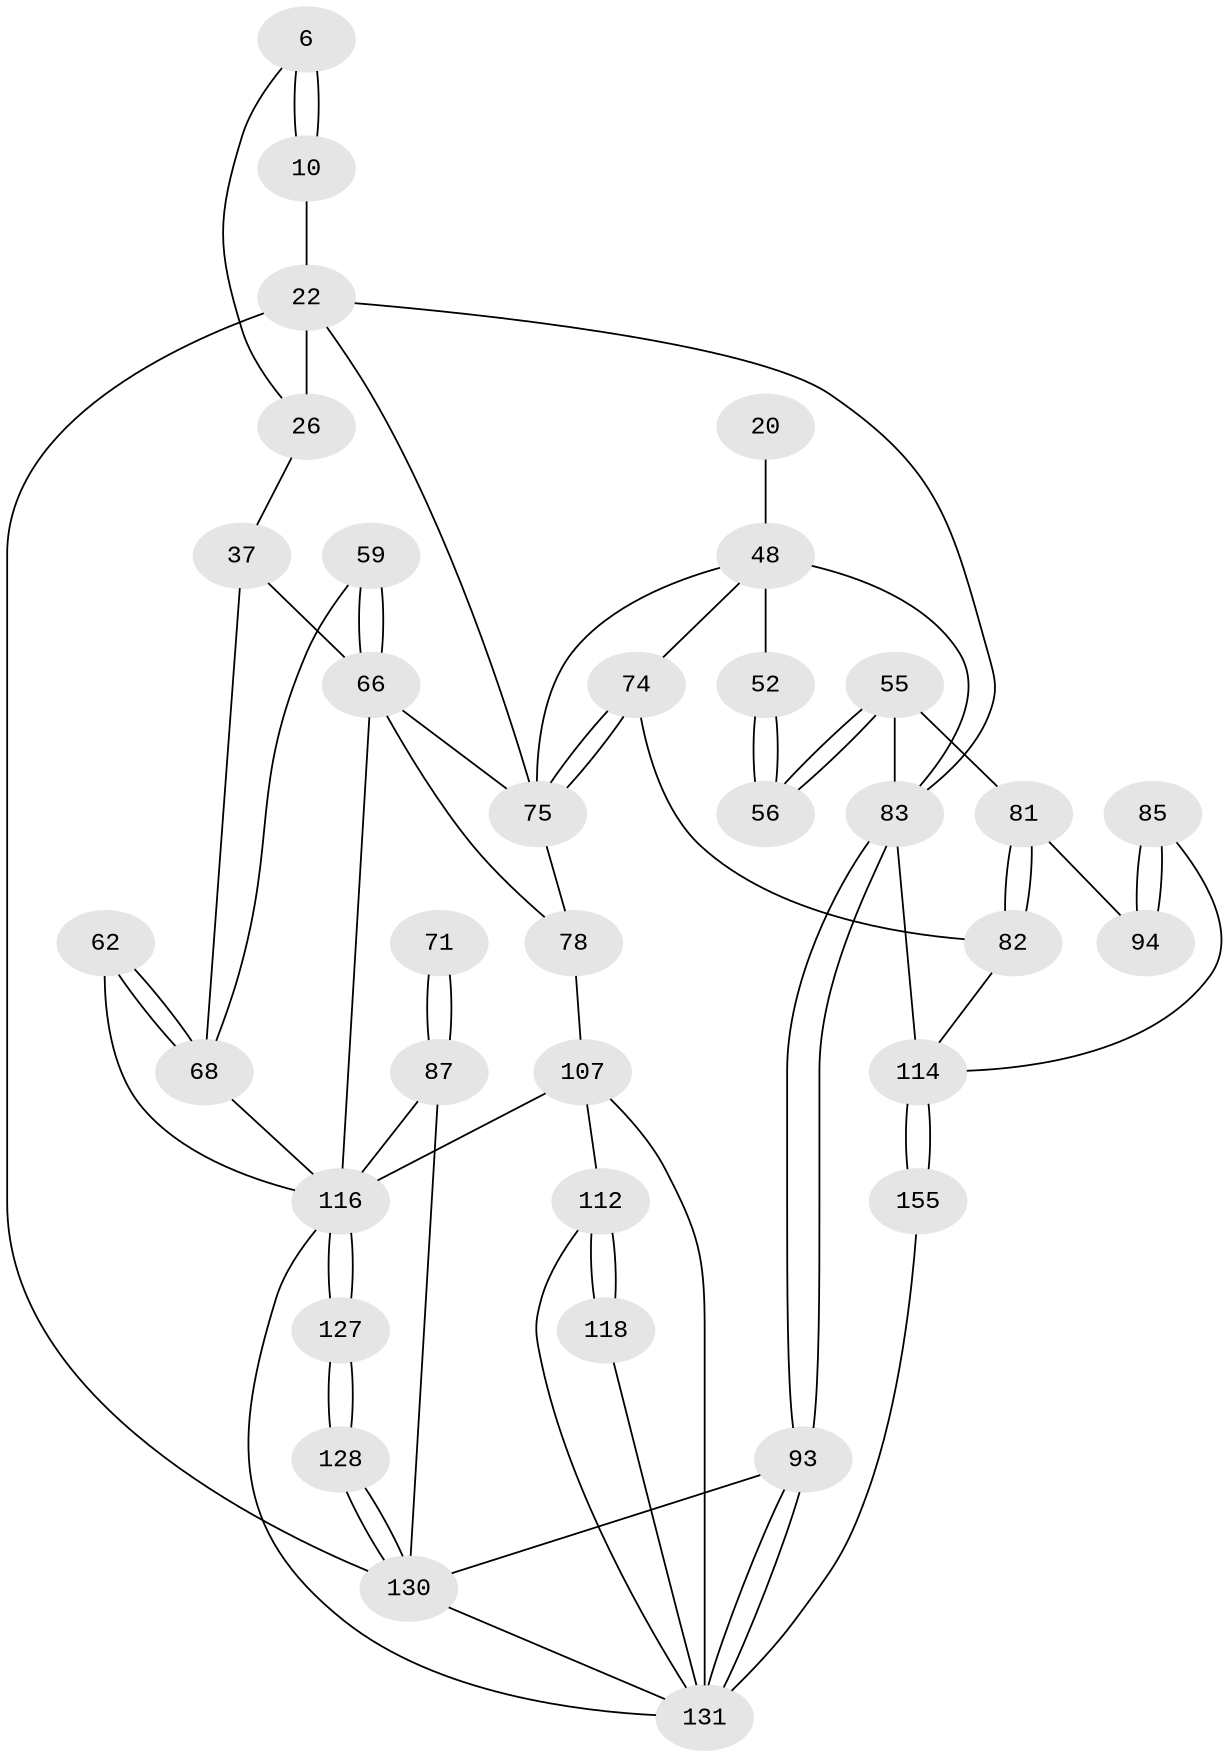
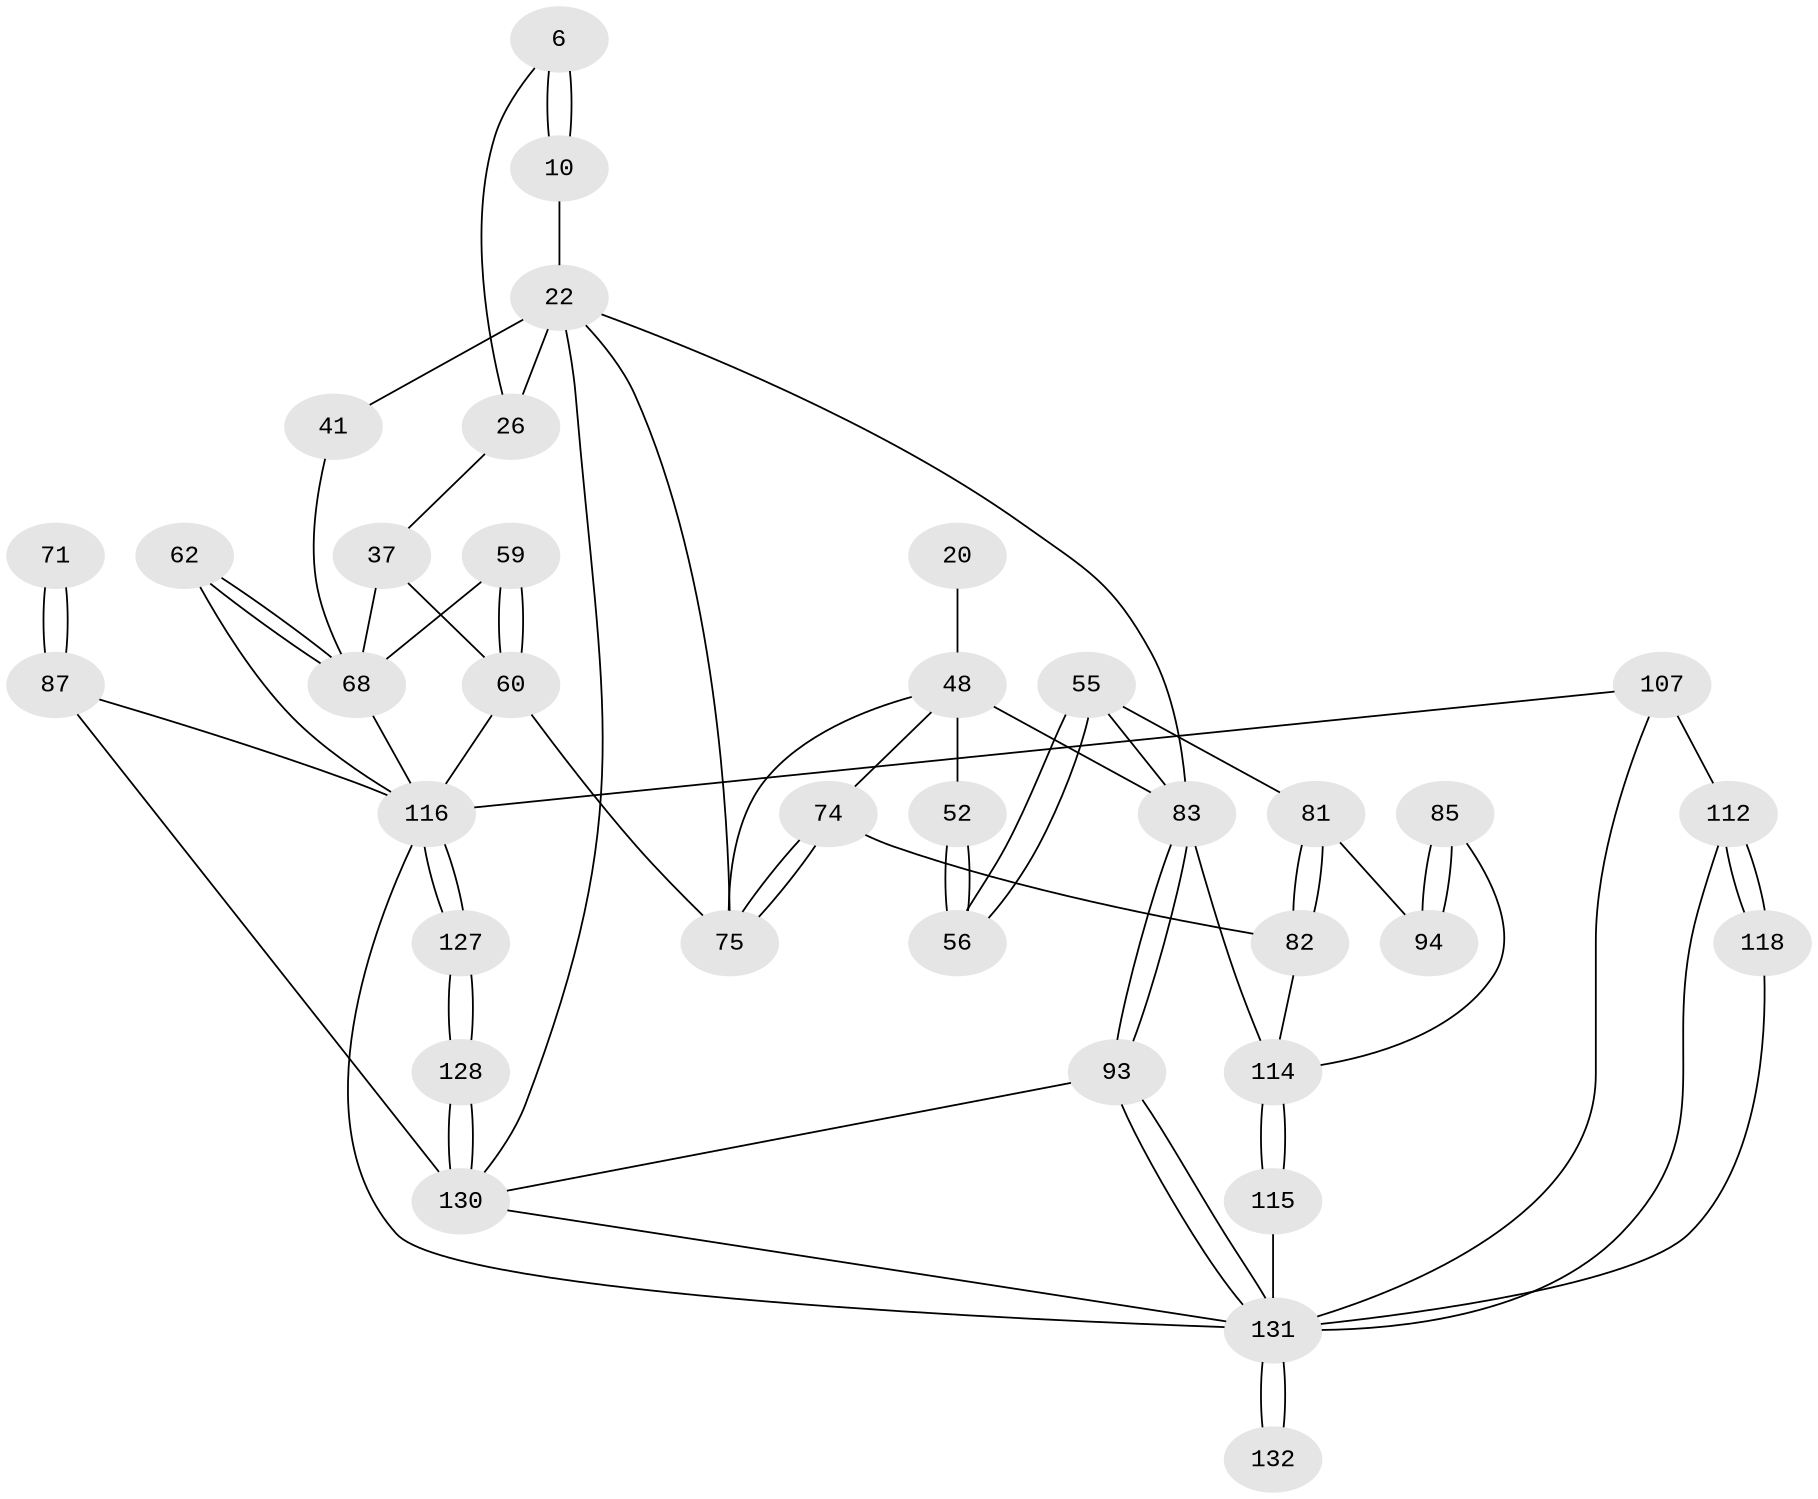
node "41": added
node "66": label "66" -> "60"
node "78": removed
node "155": label "155" -> "115"
node "132": added
